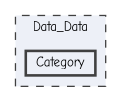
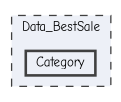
cluster "Data_Data": label "Data_Data" -> "Data_BestSale"
